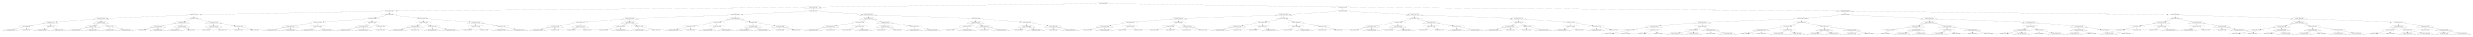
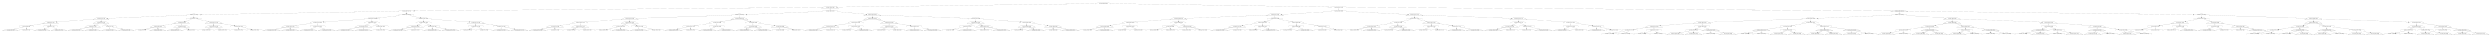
node "Node{data=[5855, 5855]}": added
